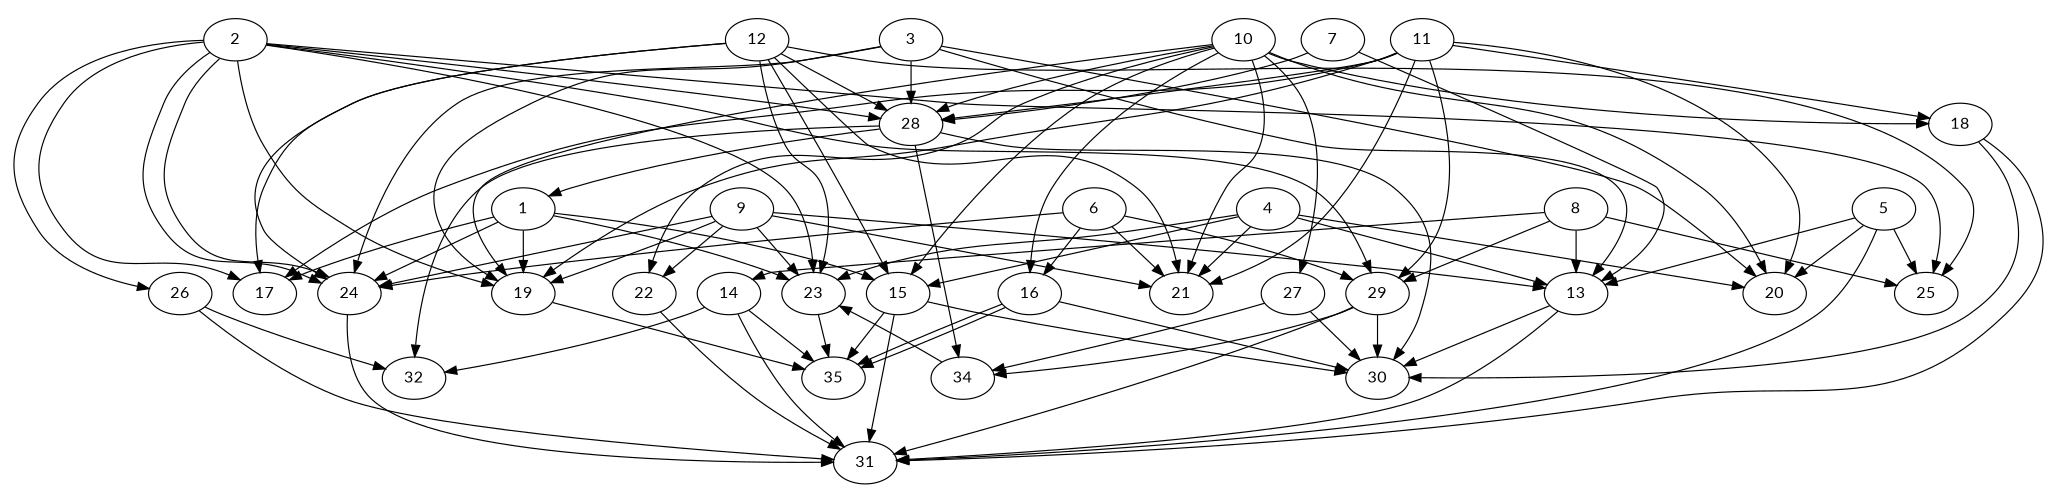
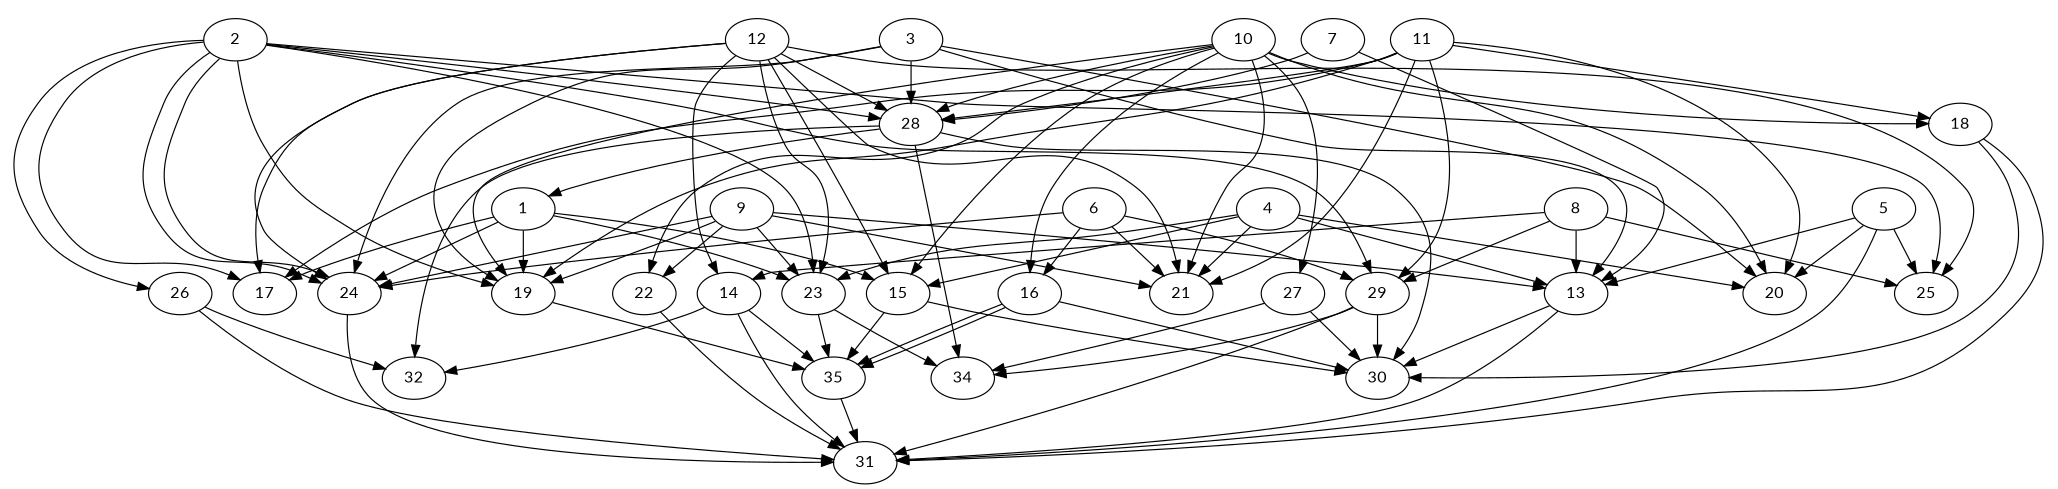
edge "12" -> "14": added
edge "34" -> "23": reversed
edge "15" -> "31": now "35" -> "31"
